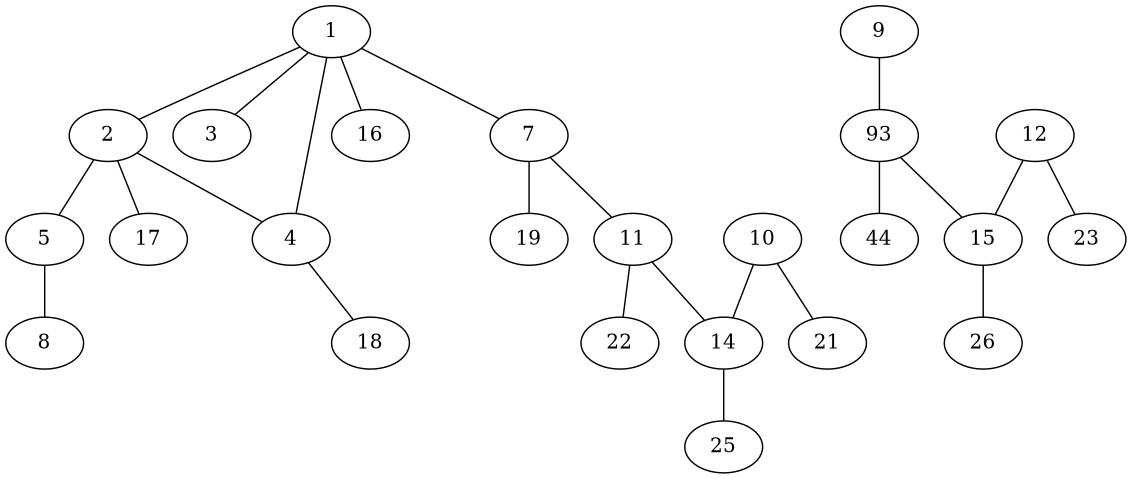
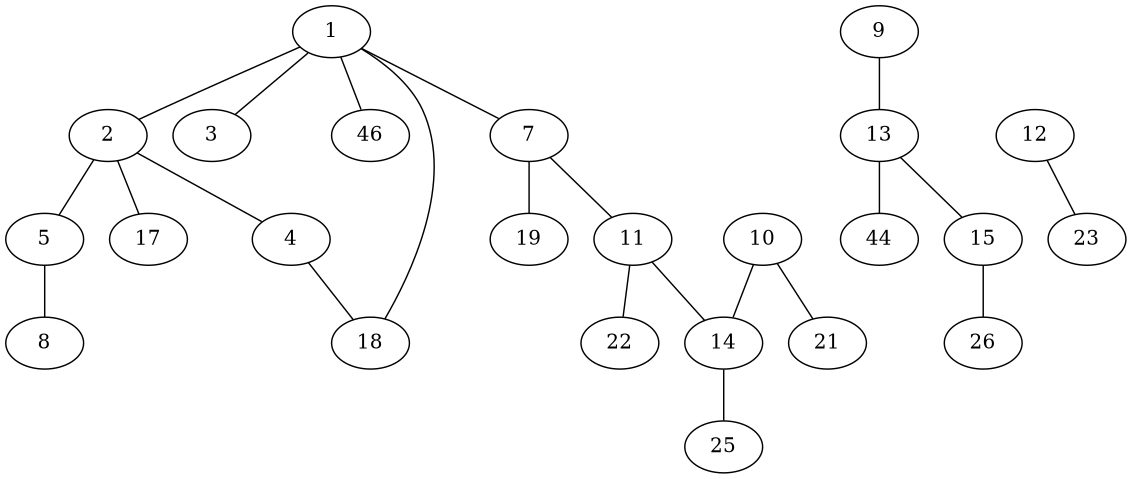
edge "1" -- "4": now "1" -- "18"
node "16": label "16" -> "46"
node "93": label "93" -> "13"
edge "12" -- "15": removed
